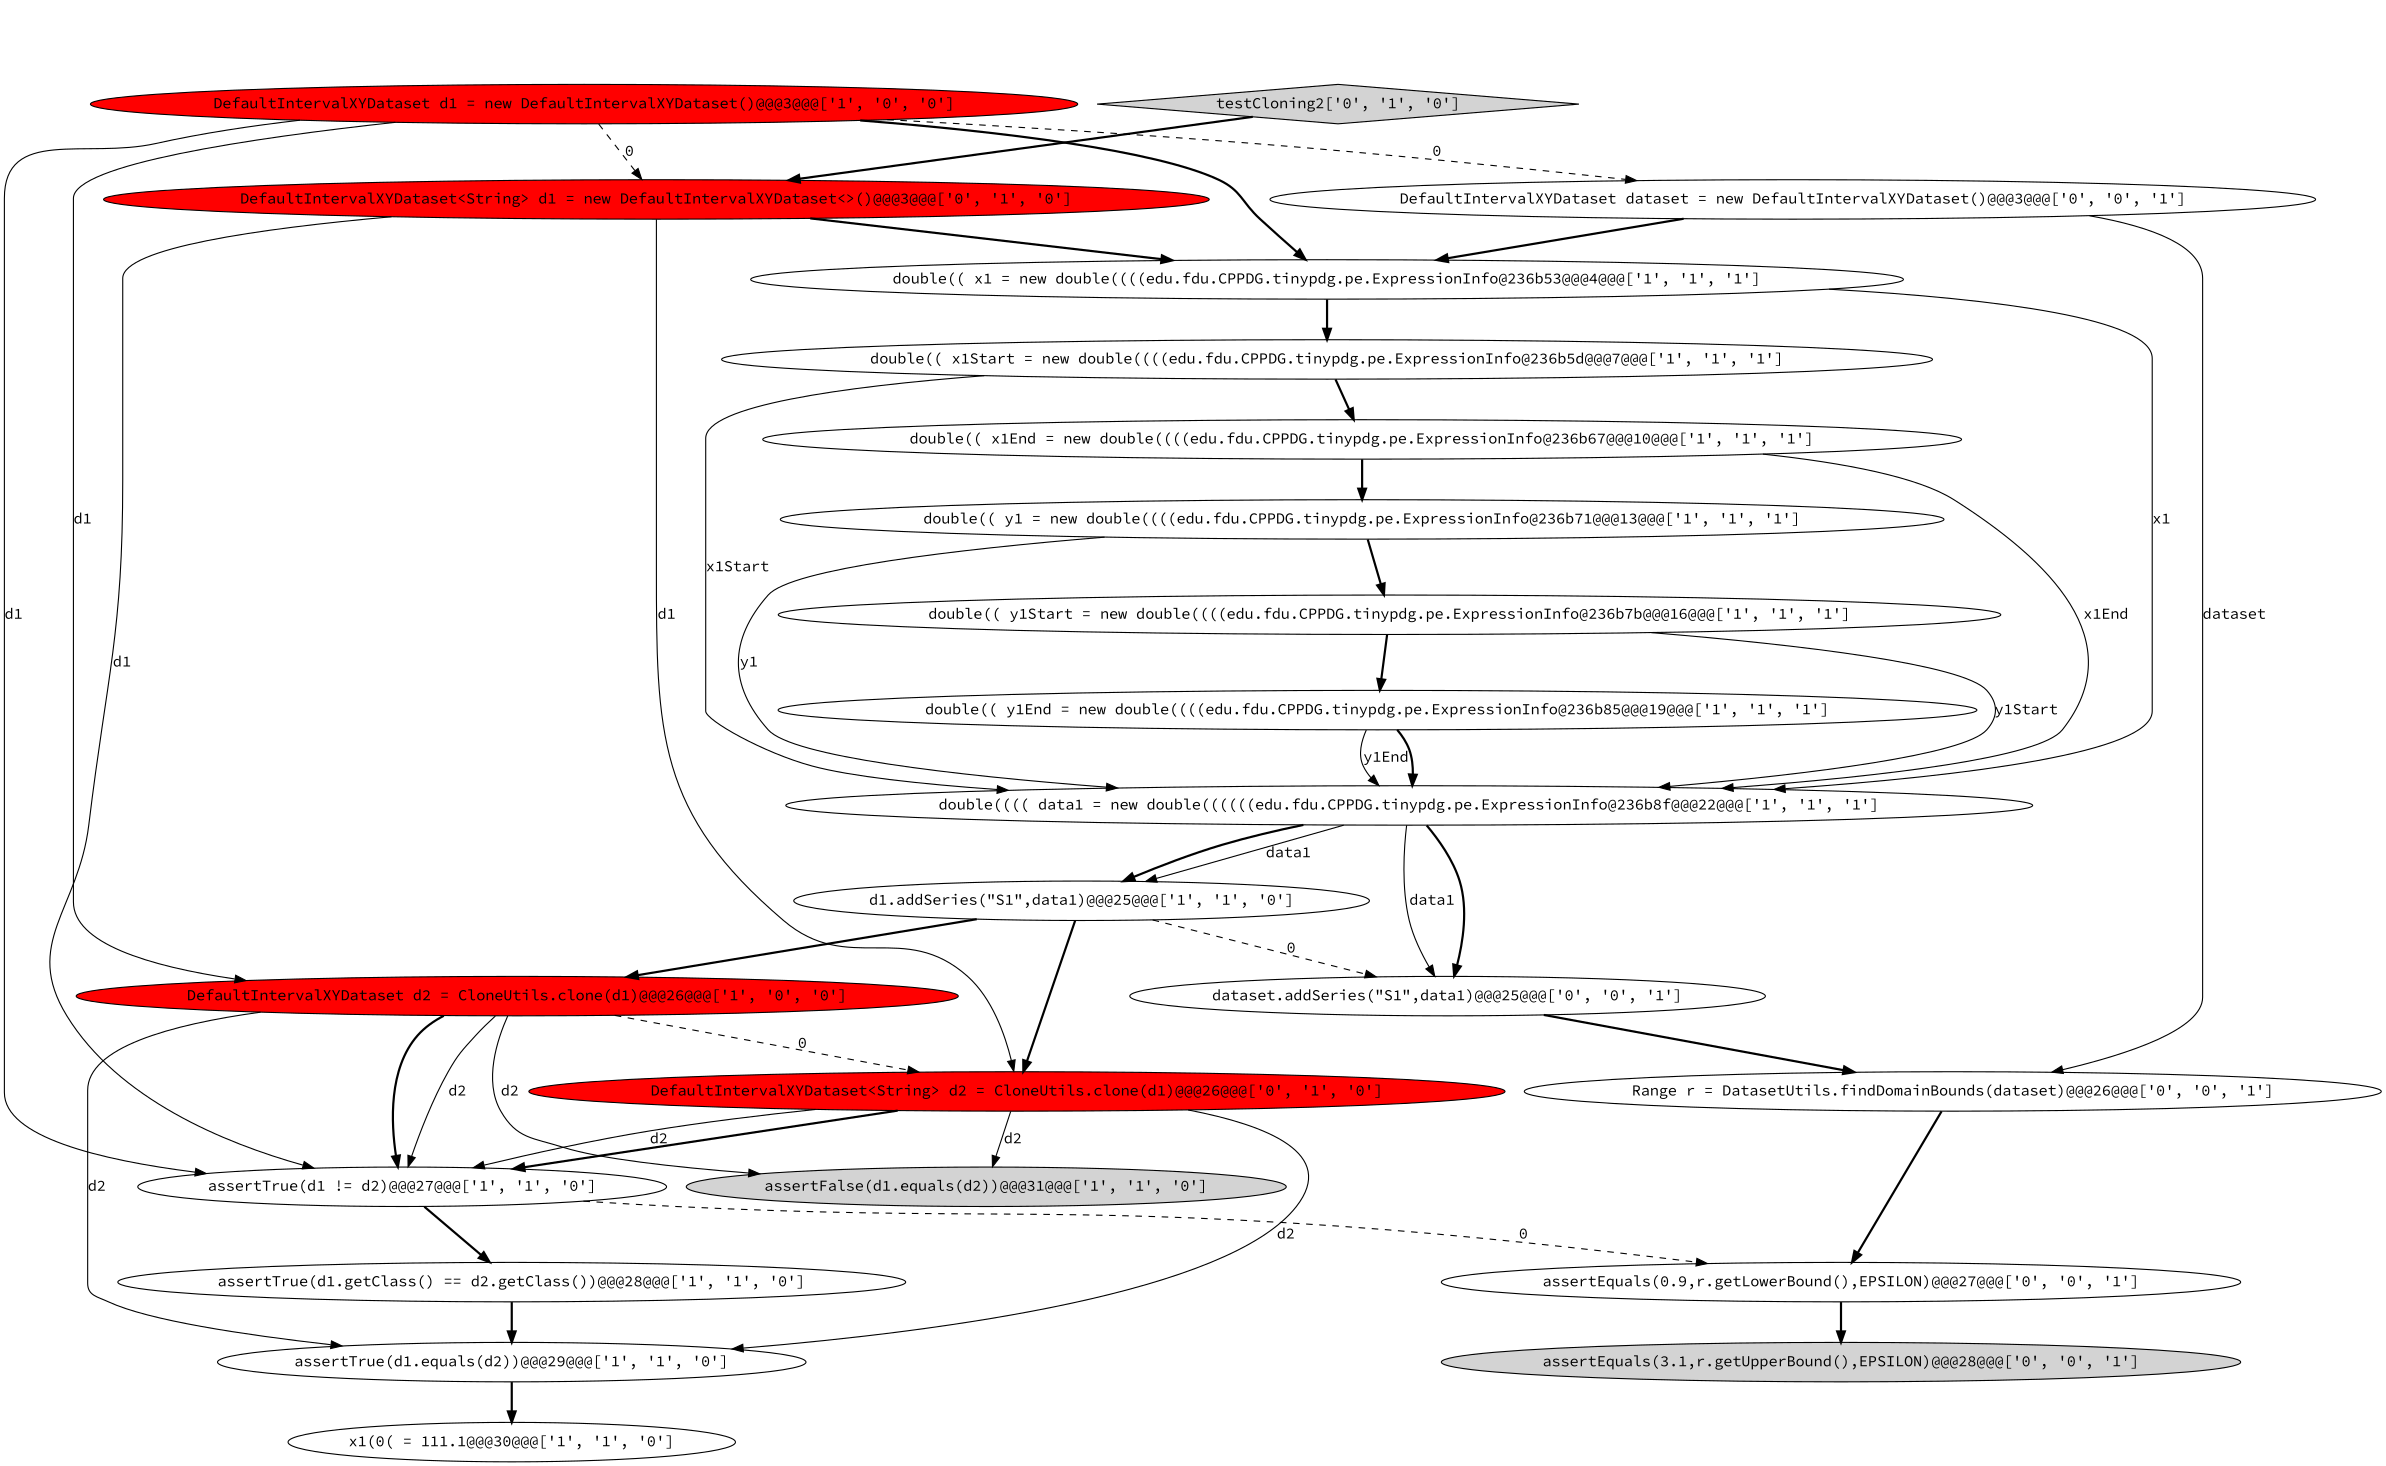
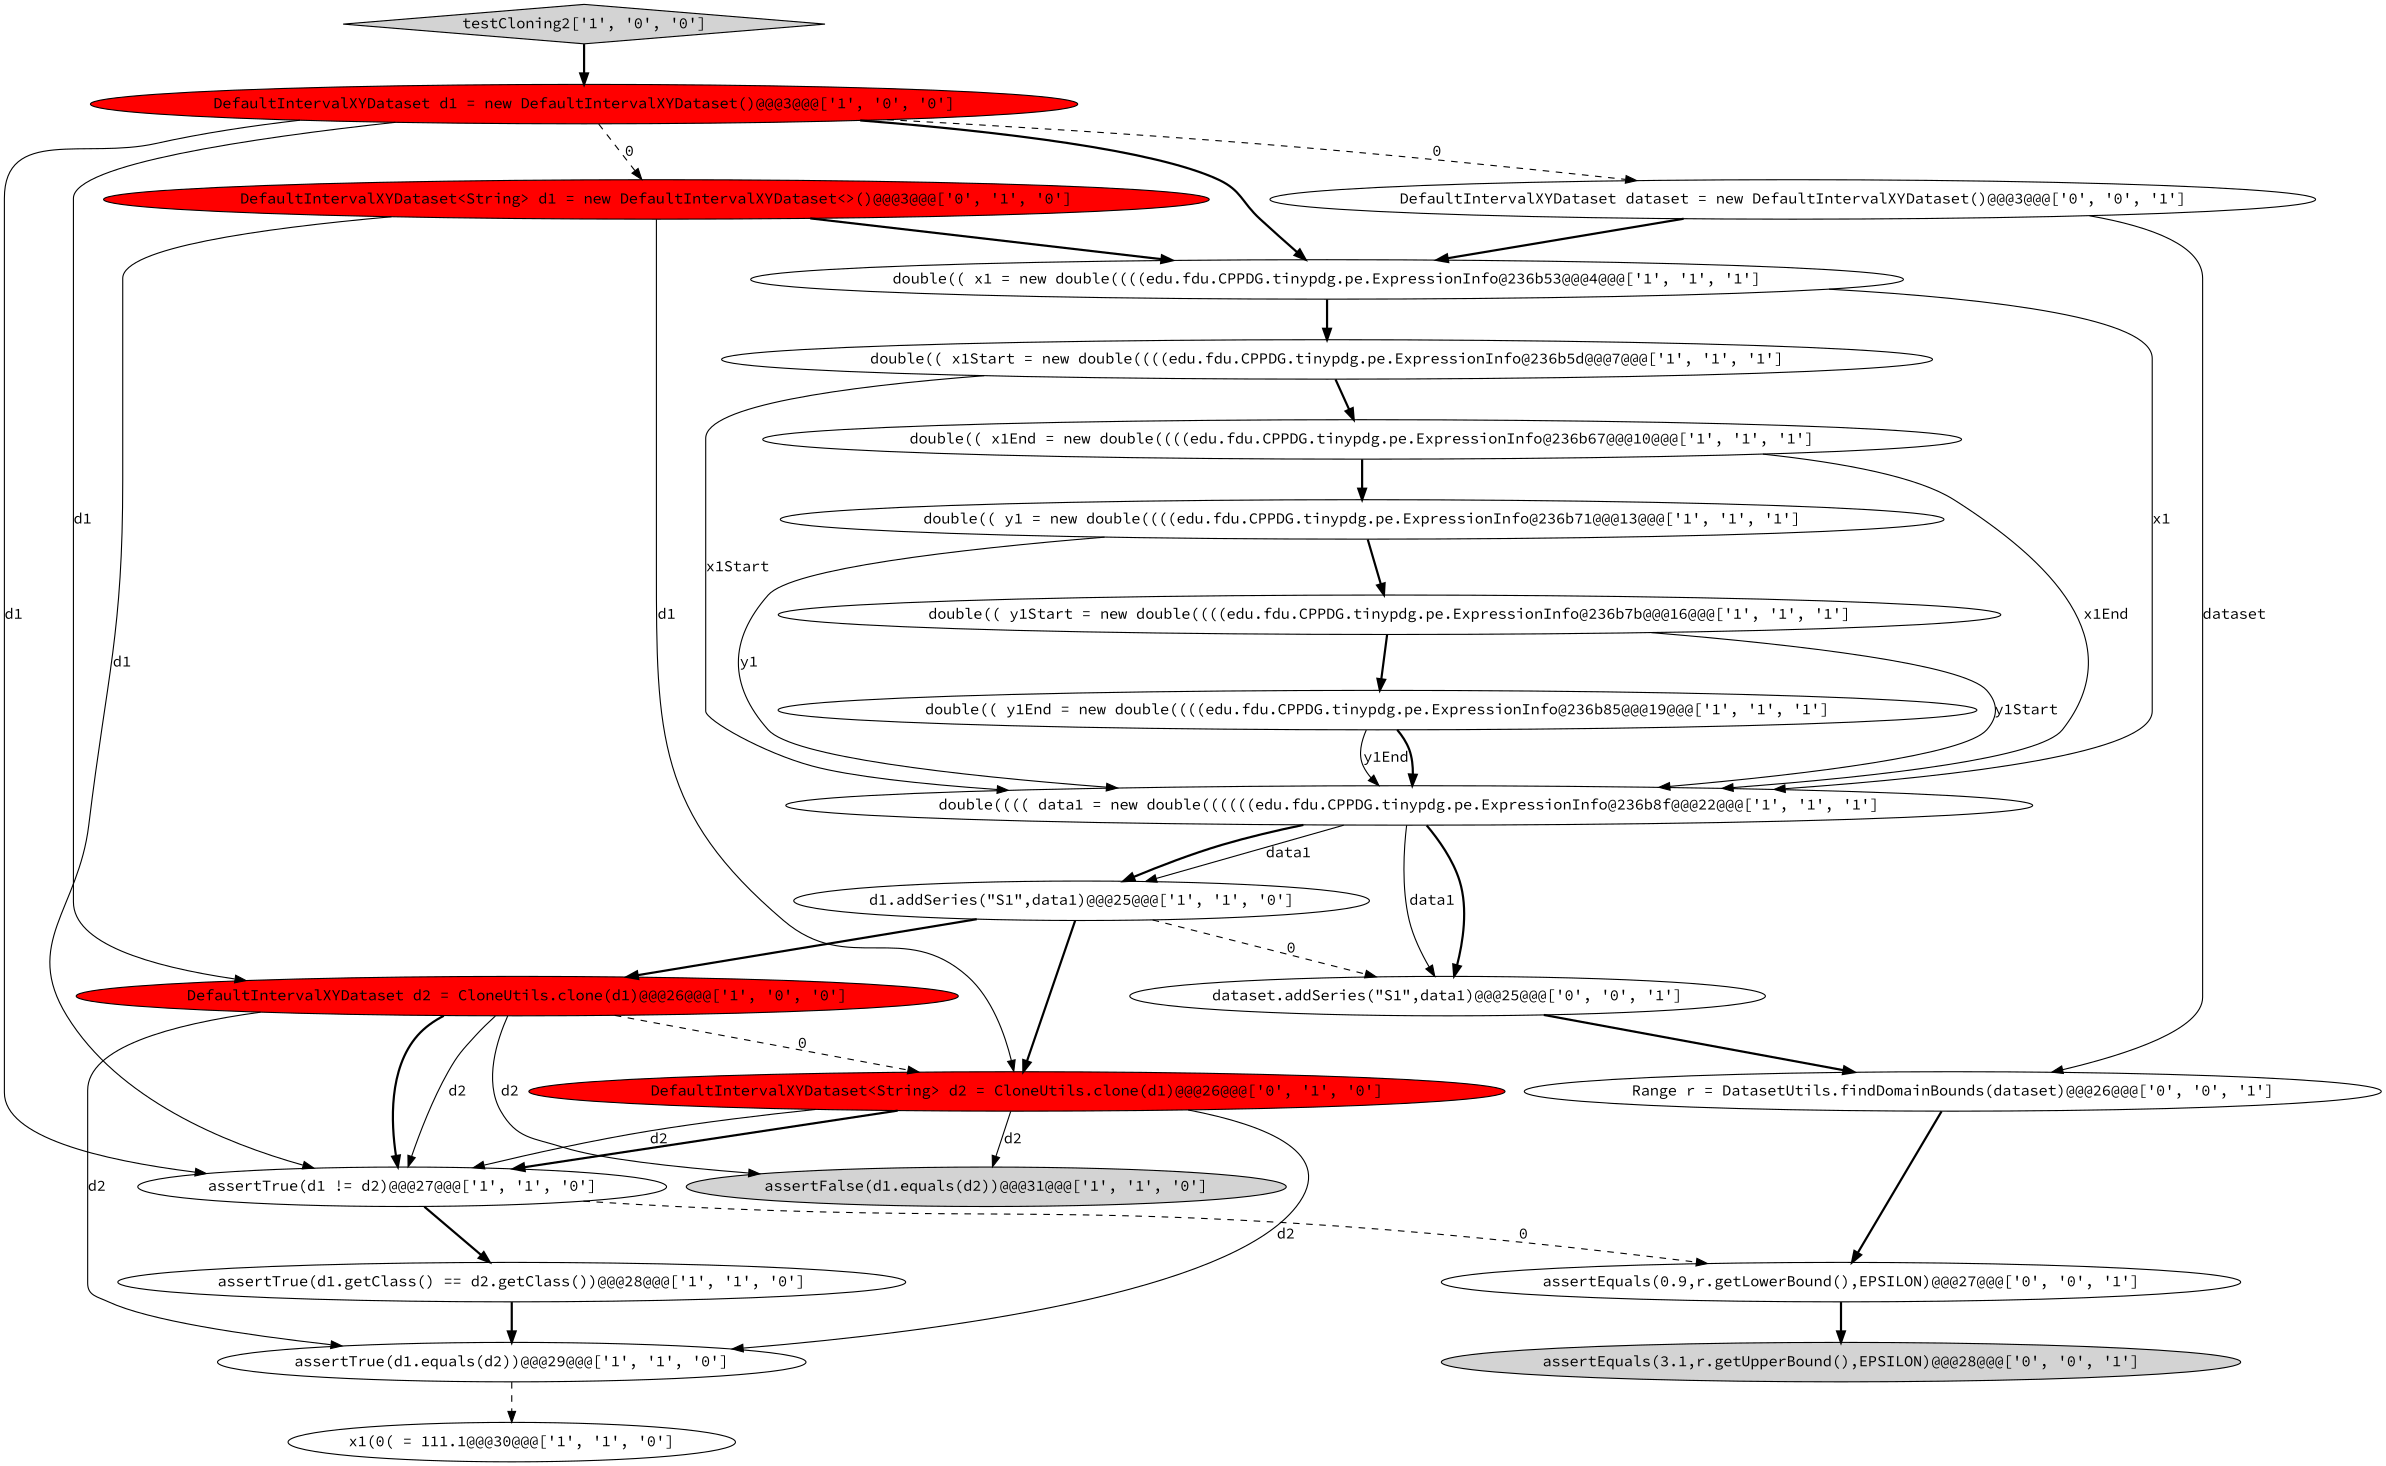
node "testCloning2['1', '0', '0']": added
node "testCloning2['0', '1', '0']": removed
edge "assertTrue(d1.equals(d2))@@@29@@@['1', '1', '0']" -> "x1(0( = 111.1@@@30@@@['1', '1', '0']": style bold -> dashed
